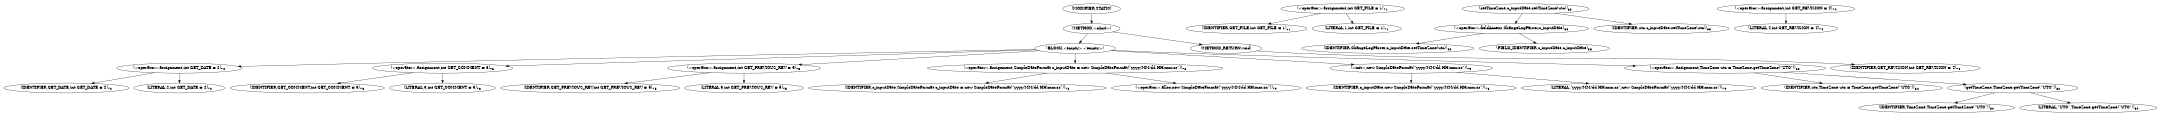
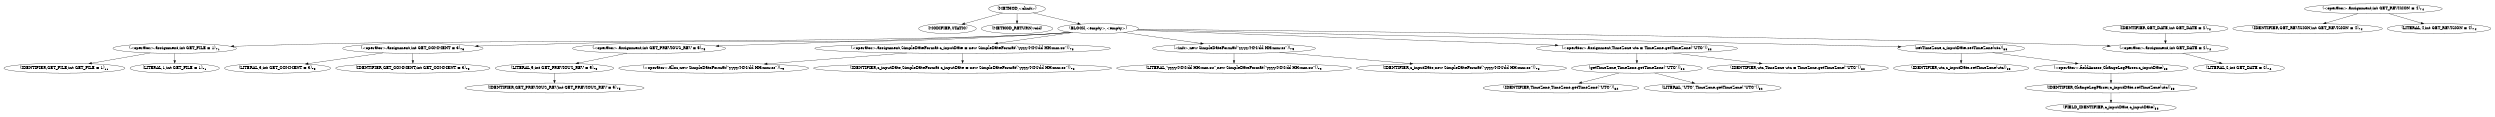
edge "(MODIFIER,STATIC)" -> "(METHOD,<clinit>)": reversed
edge "(BLOCK,<empty>,<empty>)" -> "(setTimeZone,c_inputDate.setTimeZone(utc))": added
edge "(<operator>.fieldAccess,ChangeLogParser.c_inputDate)" -> "(FIELD_IDENTIFIER,c_inputDate,c_inputDate)": now "(IDENTIFIER,ChangeLogParser,c_inputDate.setTimeZone(utc))" -> "(FIELD_IDENTIFIER,c_inputDate,c_inputDate)"
edge "(BLOCK,<empty>,<empty>)" -> "(<operator>.assignment,int GET_FILE = 1)": added
edge "(METHOD_RETURN,void)" -> "(IDENTIFIER,GET_REVISION,int GET_REVISION = 4)": now "(<operator>.assignment,int GET_REVISION = 4)" -> "(IDENTIFIER,GET_REVISION,int GET_REVISION = 4)"
edge "(<operator>.assignment,int GET_DATE = 2)" -> "(IDENTIFIER,GET_DATE,int GET_DATE = 2)": reversed
edge "(<operator>.assignment,int GET_PREVIOUS_REV = 5)" -> "(IDENTIFIER,GET_PREVIOUS_REV,int GET_PREVIOUS_REV = 5)": now "(LITERAL,5,int GET_PREVIOUS_REV = 5)" -> "(IDENTIFIER,GET_PREVIOUS_REV,int GET_PREVIOUS_REV = 5)"
